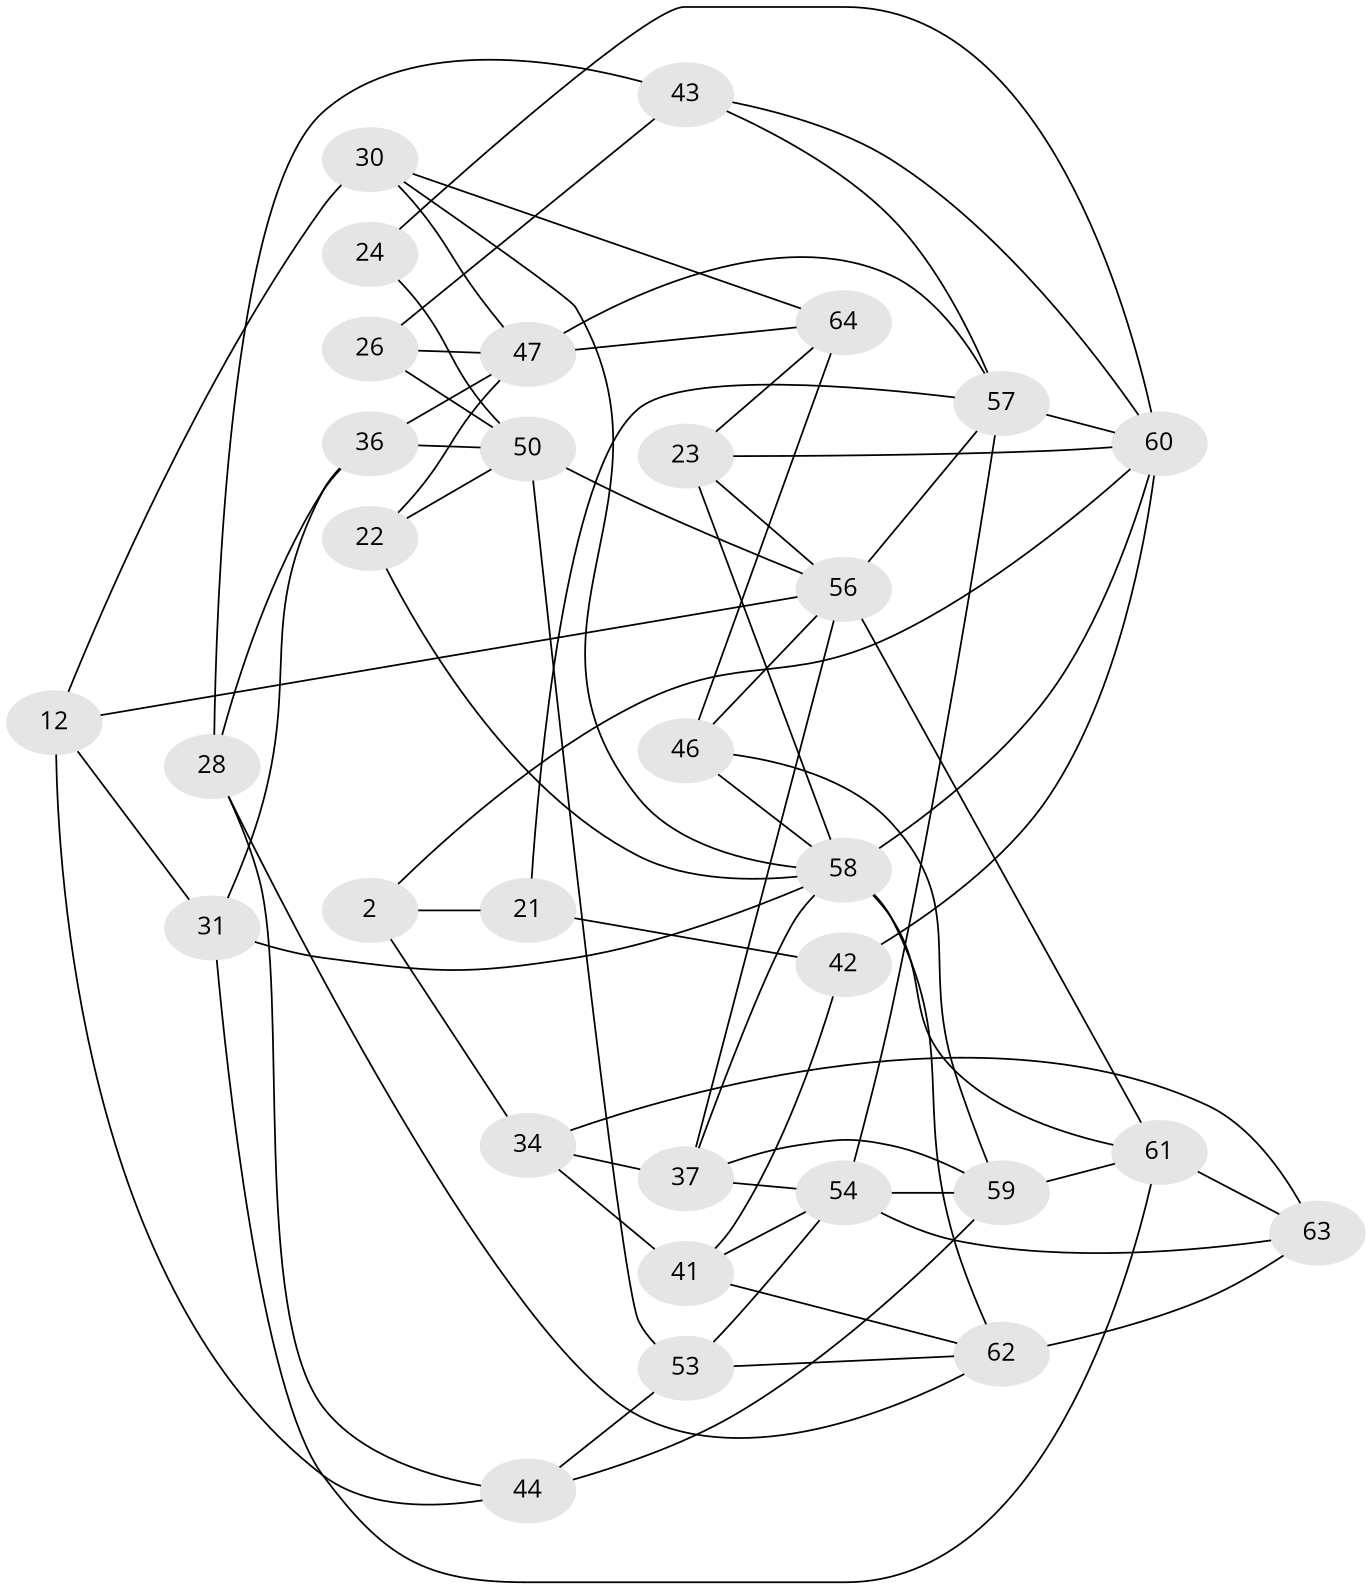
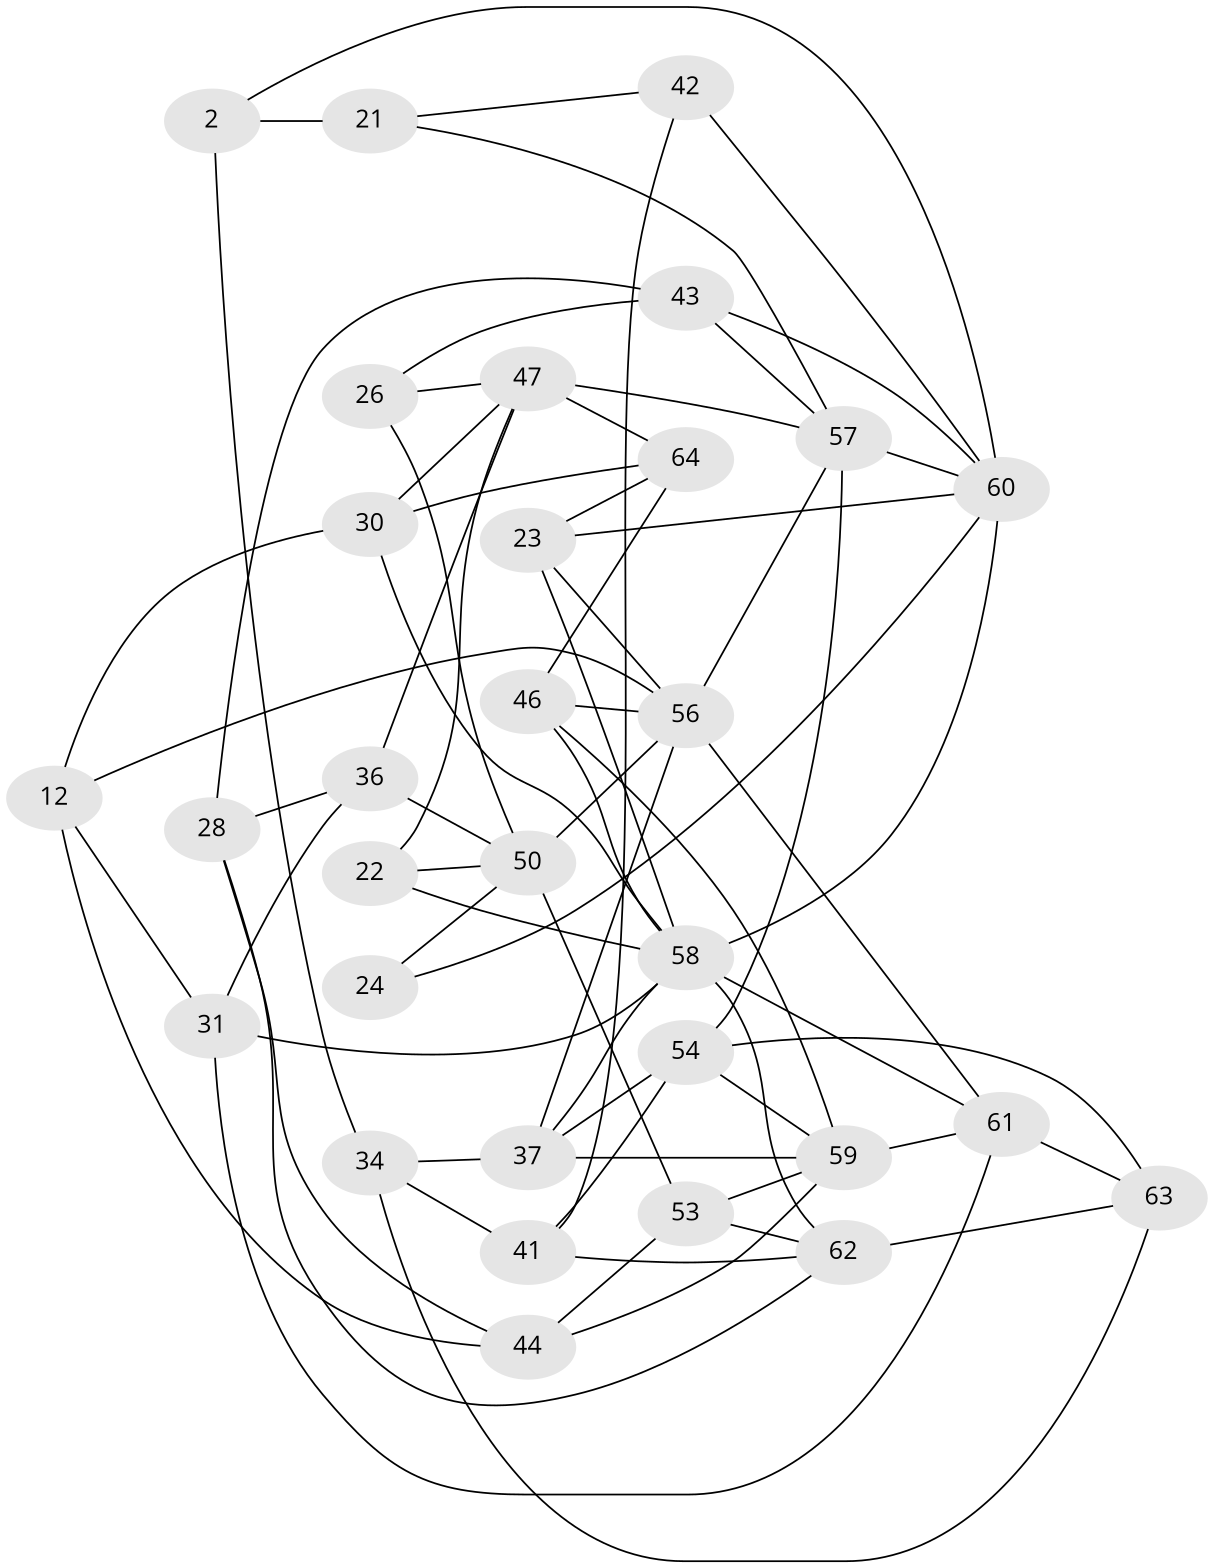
edge "54" -- "53": now "59" -- "53"
